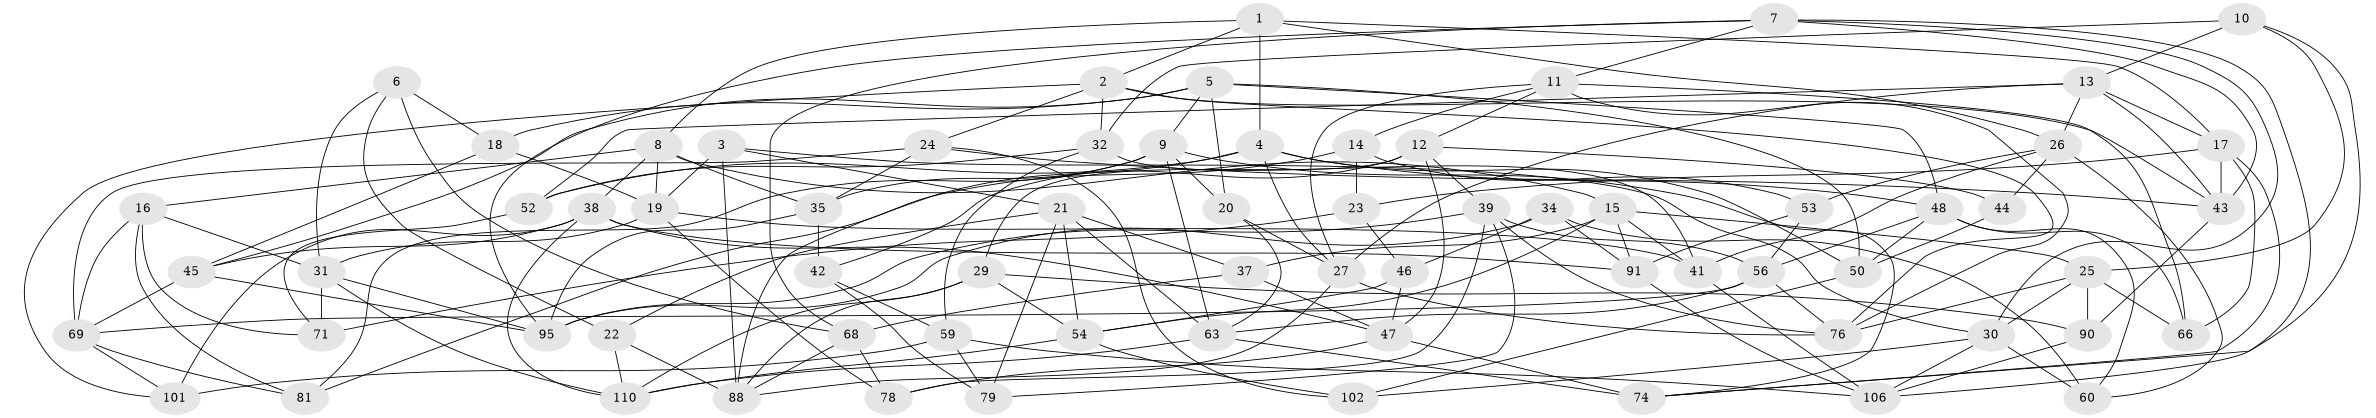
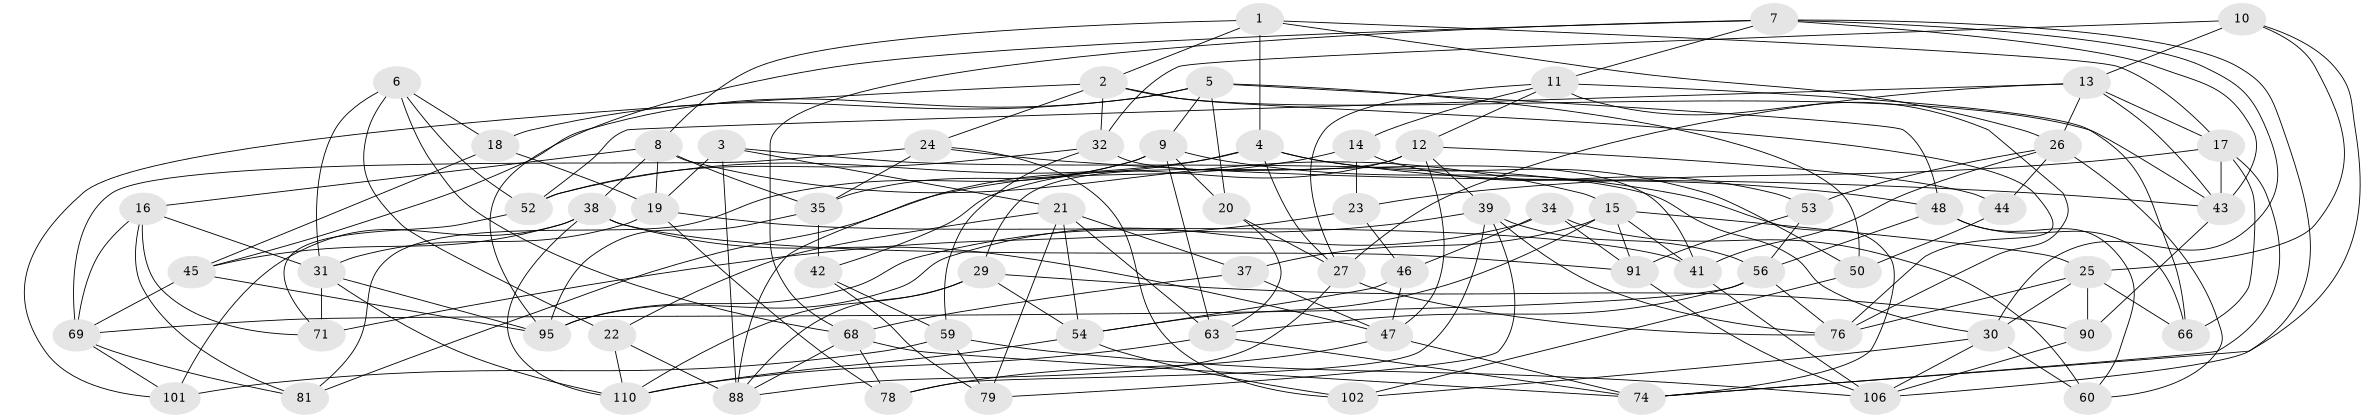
edge "6" -- "52": added
edge "48" -- "50": removed
edge "68" -- "74": added
